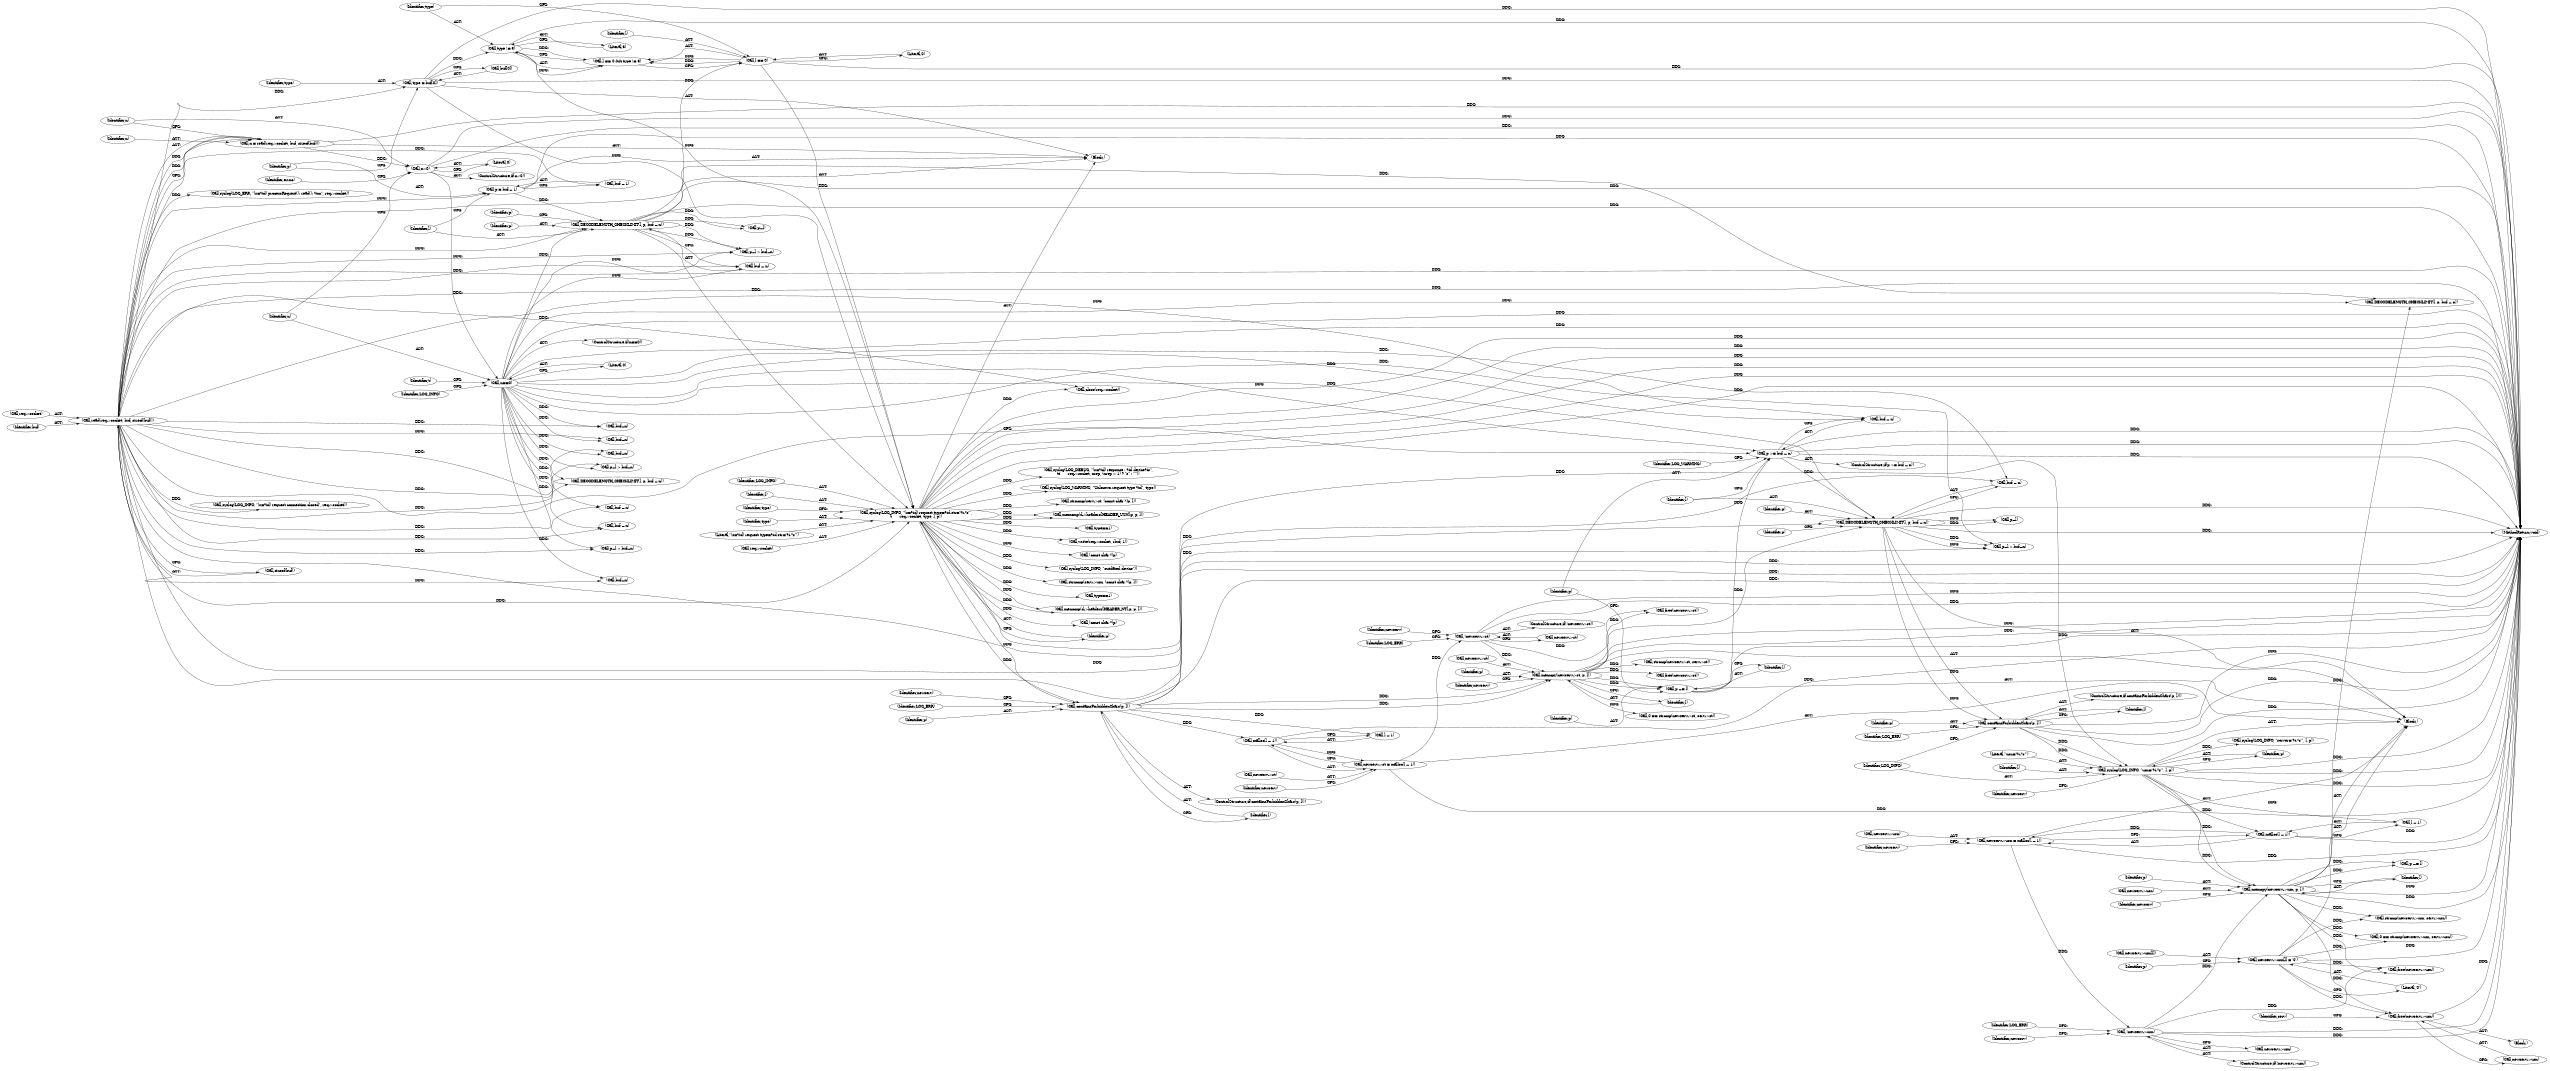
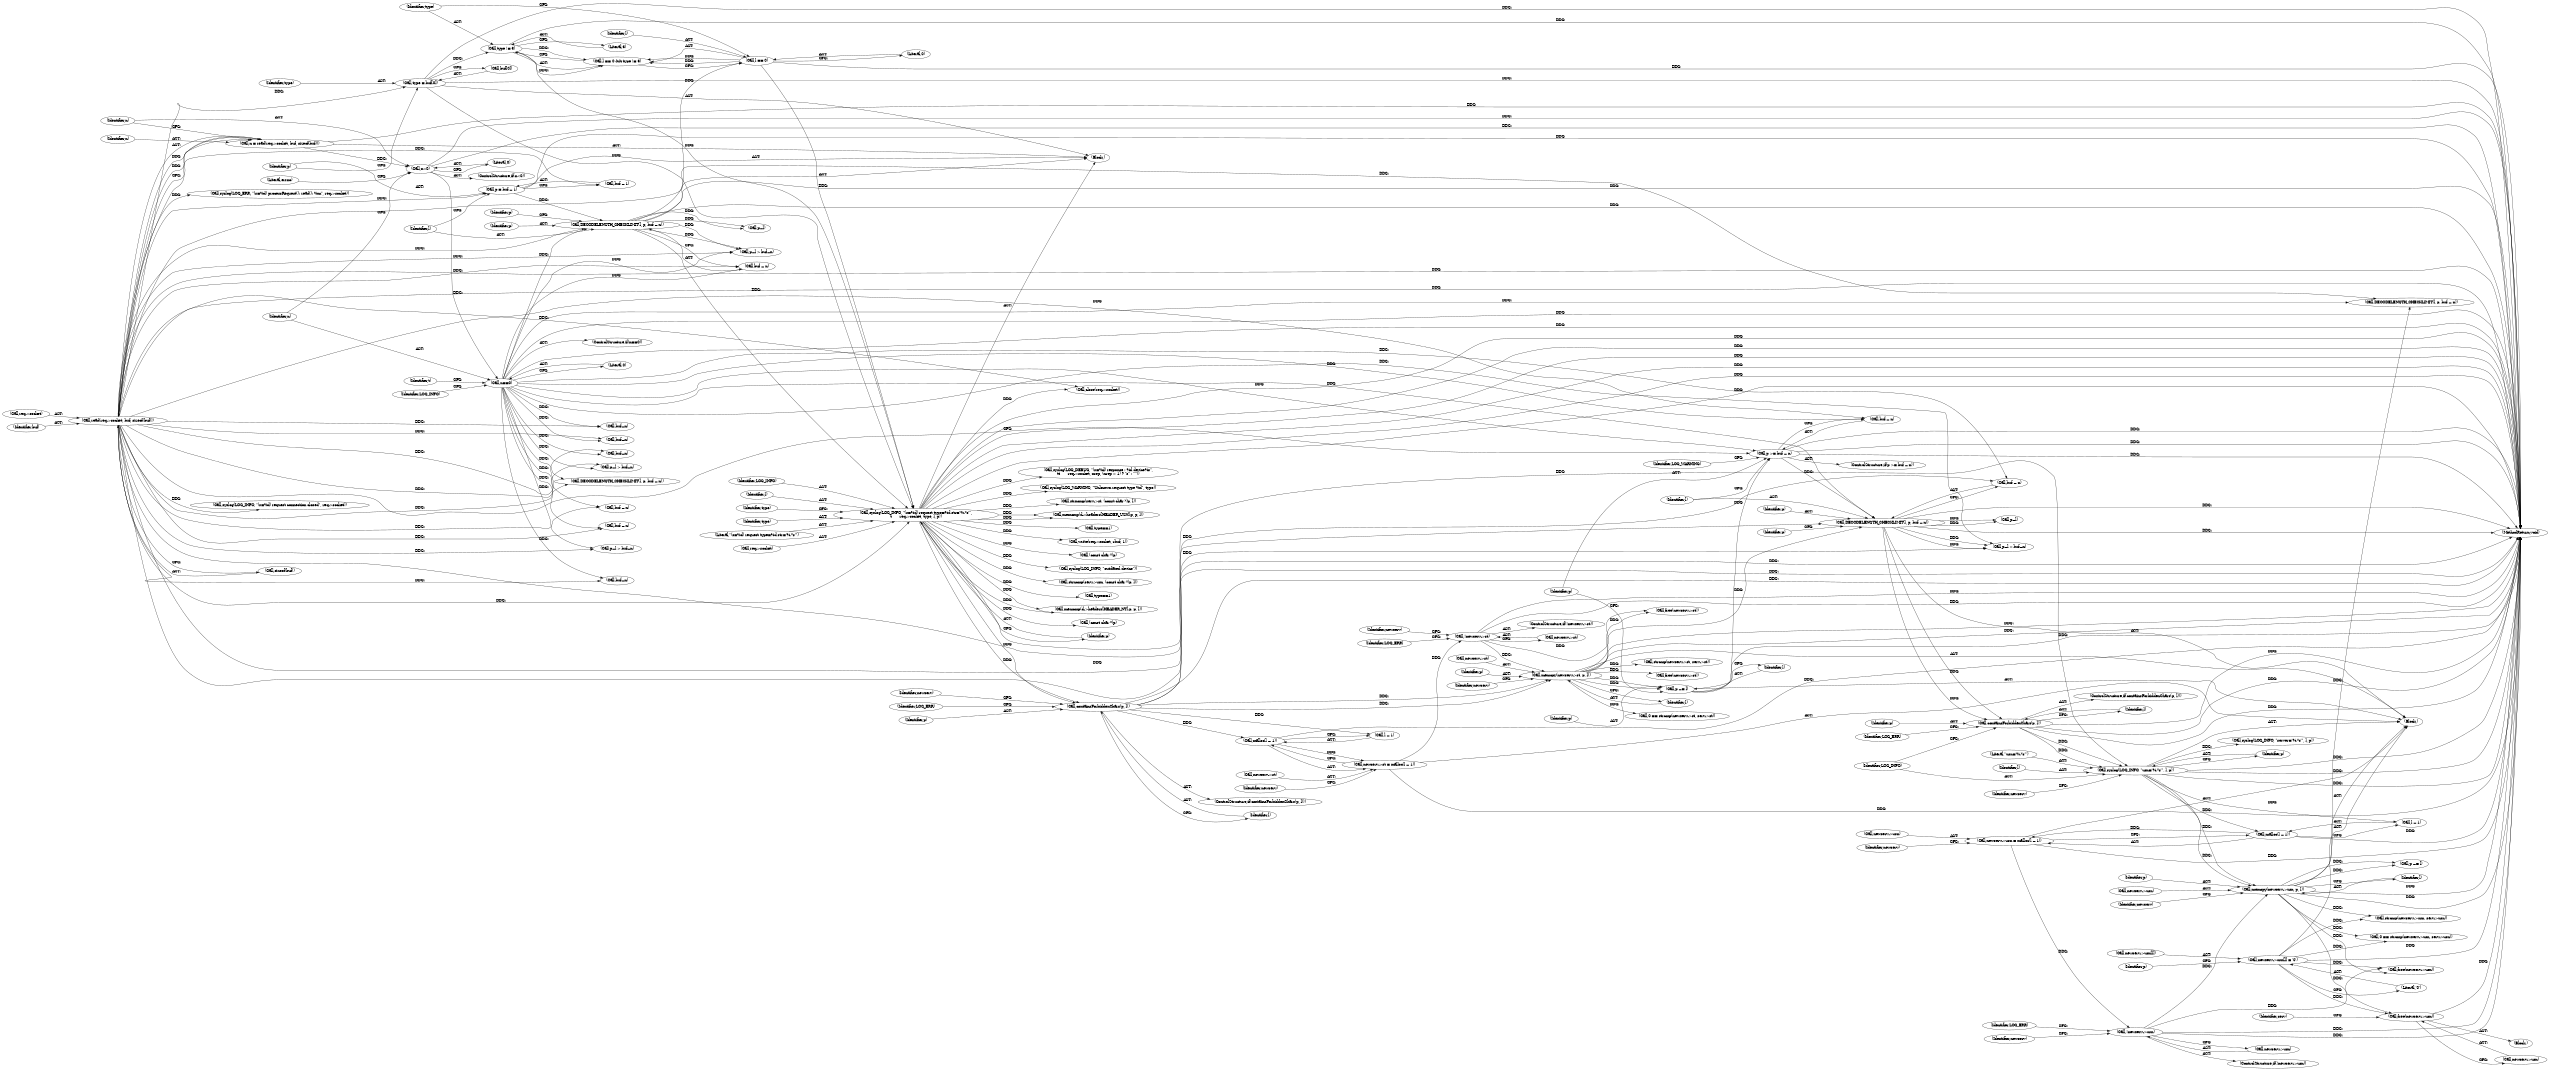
node "(Identifier,errno)": label "(Identifier,errno)" -> "(Literal,errno)"
